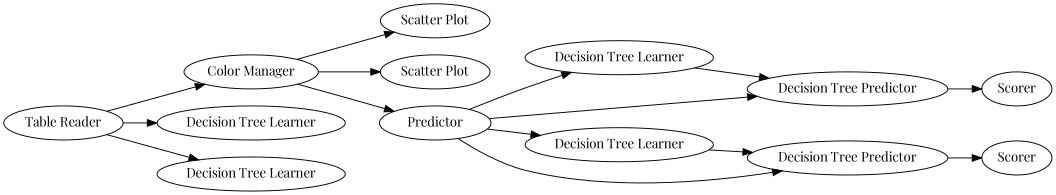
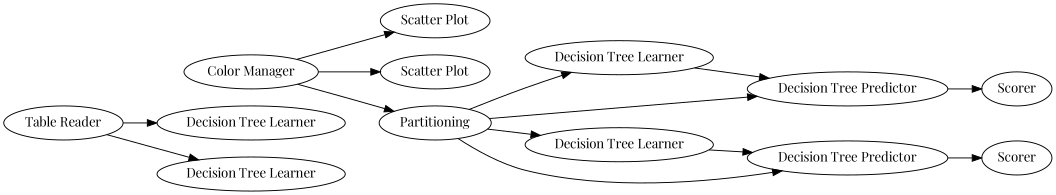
edge "Table Reader" -> "Color Manager": removed
node "Predictor": label "Predictor" -> "Partitioning"
